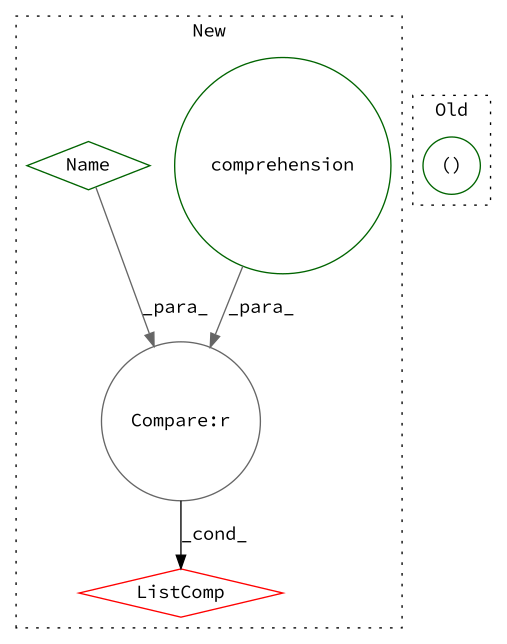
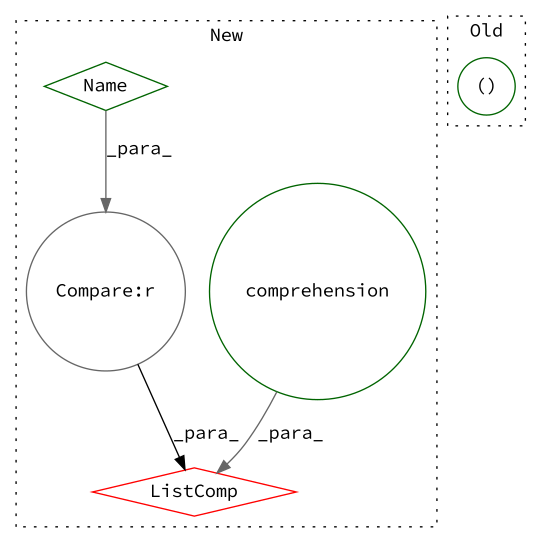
edge "comprehension" -> "Compare:r": now "comprehension" -> "ListComp"
edge "Compare:r" -> "ListComp": label "_cond_" -> "_para_"
